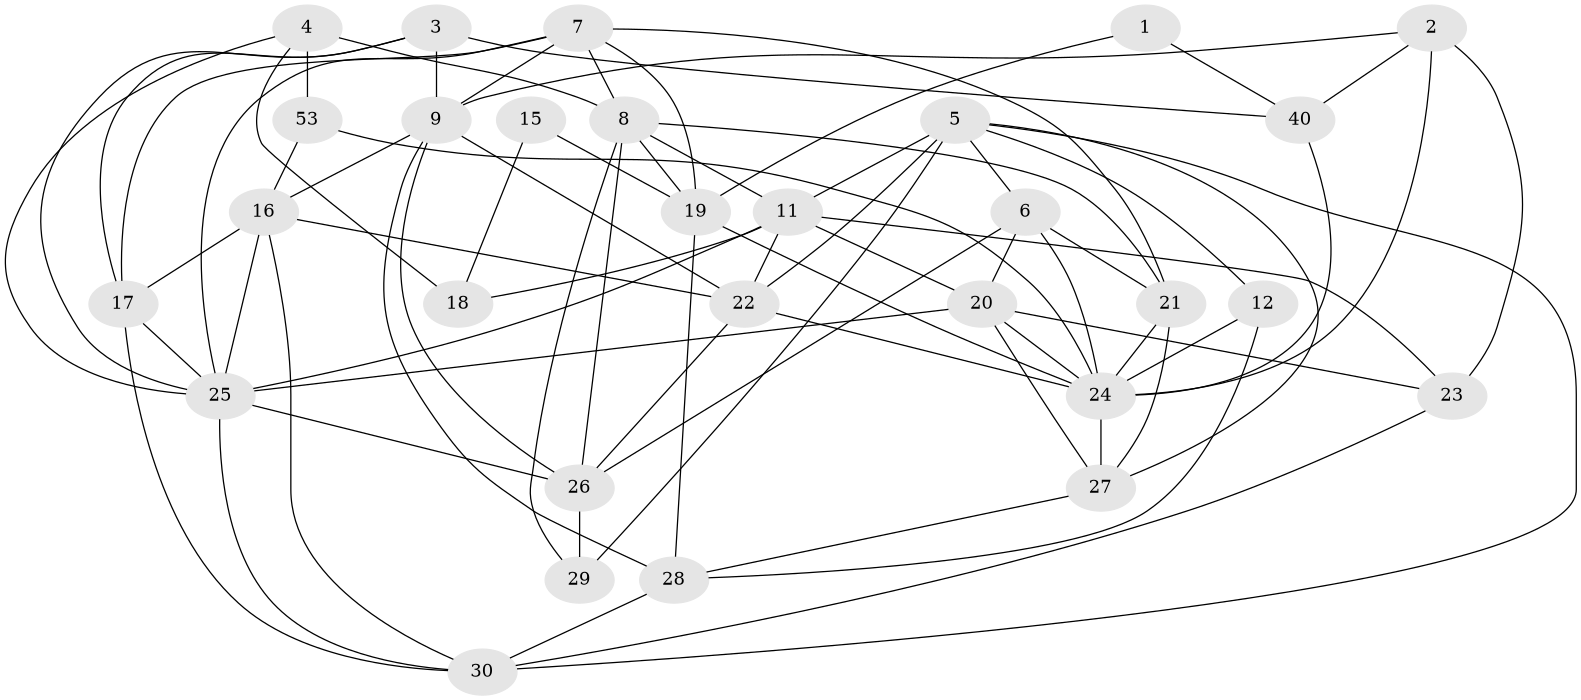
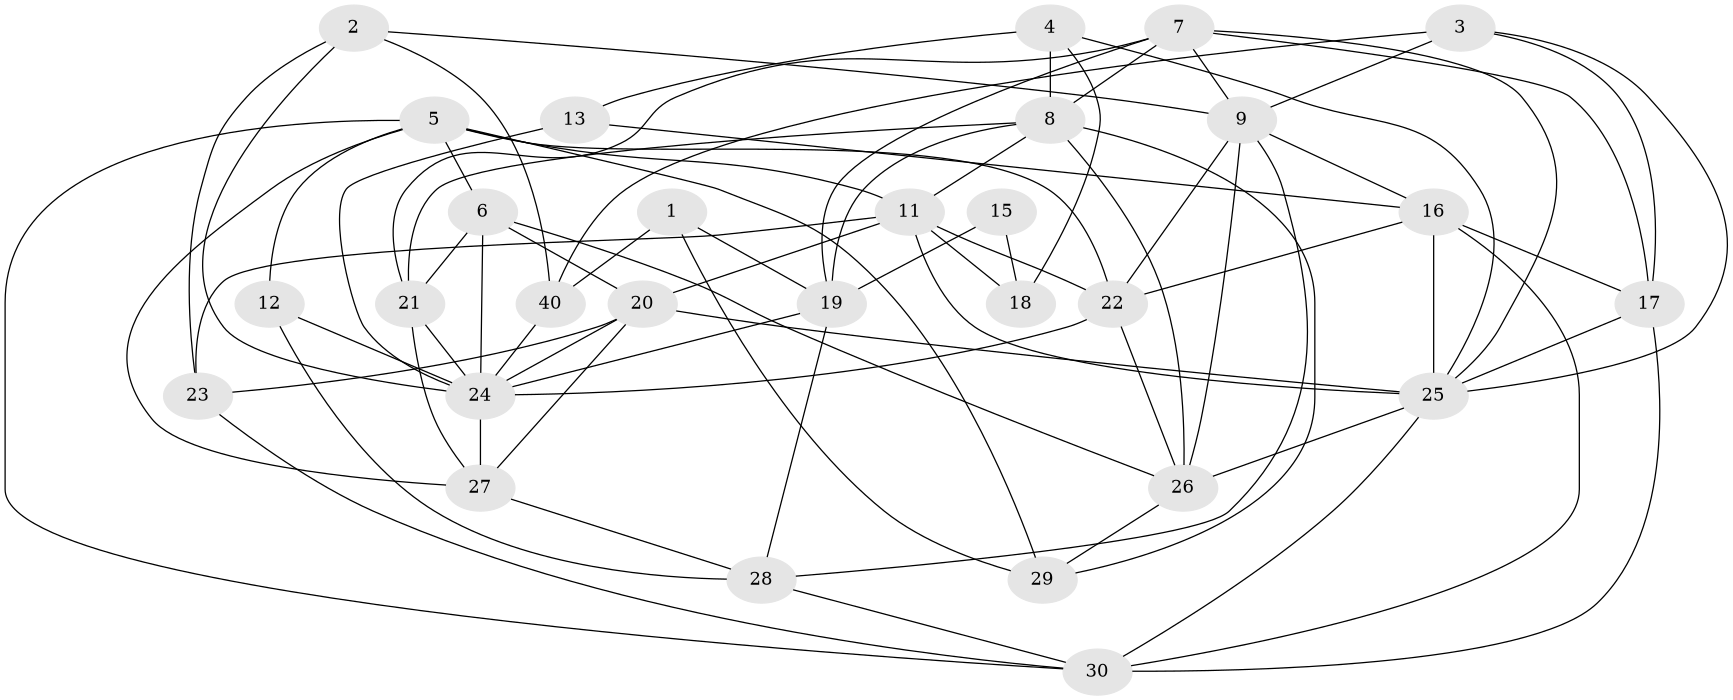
node "53": label "53" -> "13"
edge "1" -- "29": added
